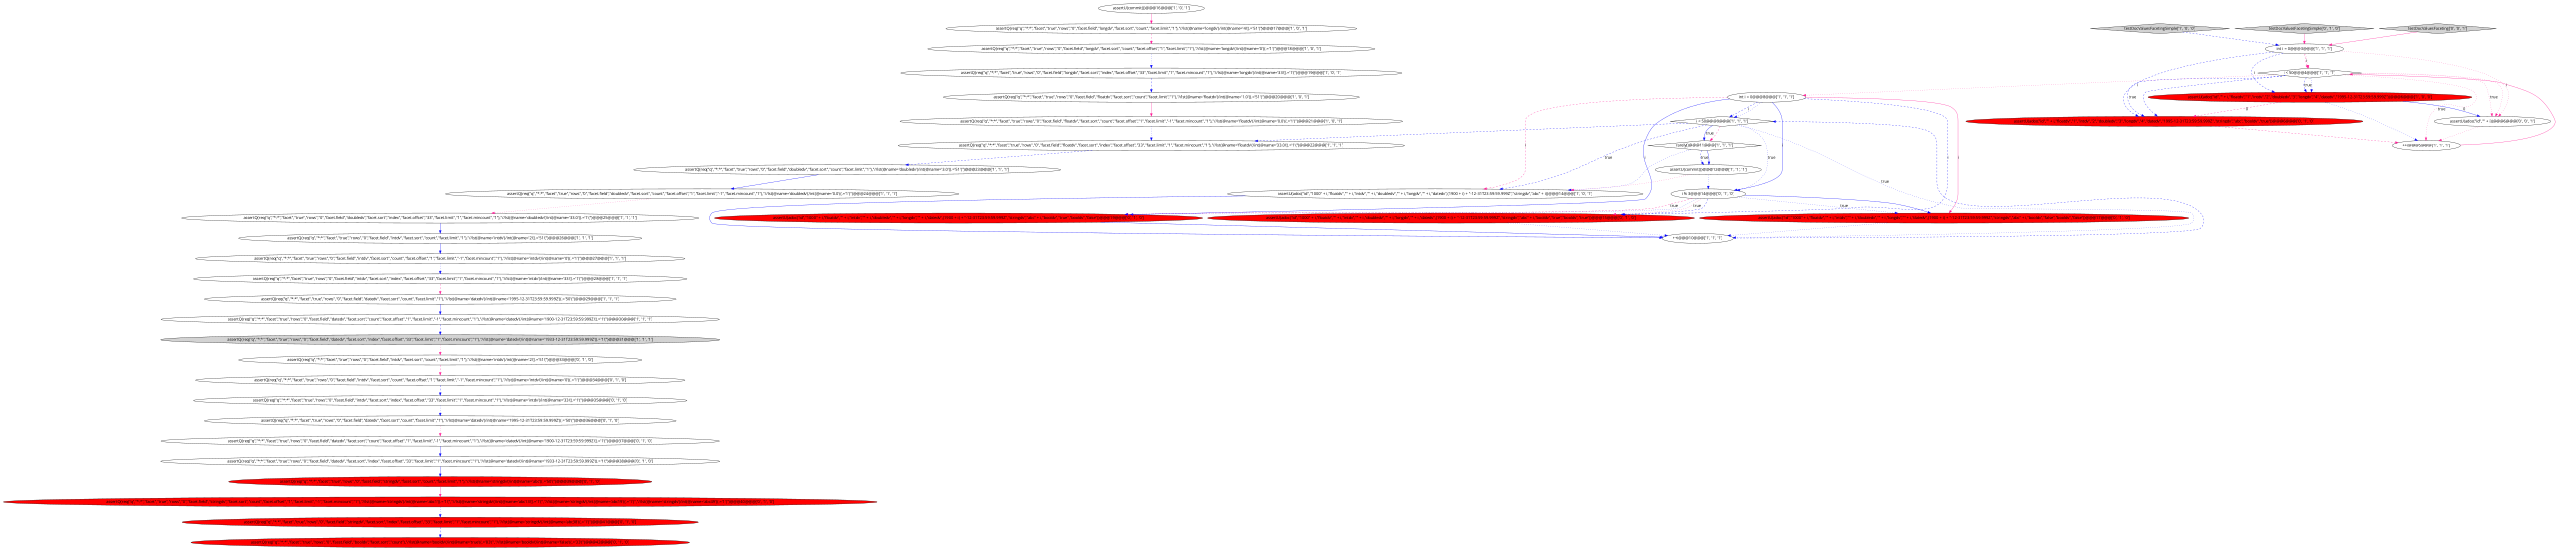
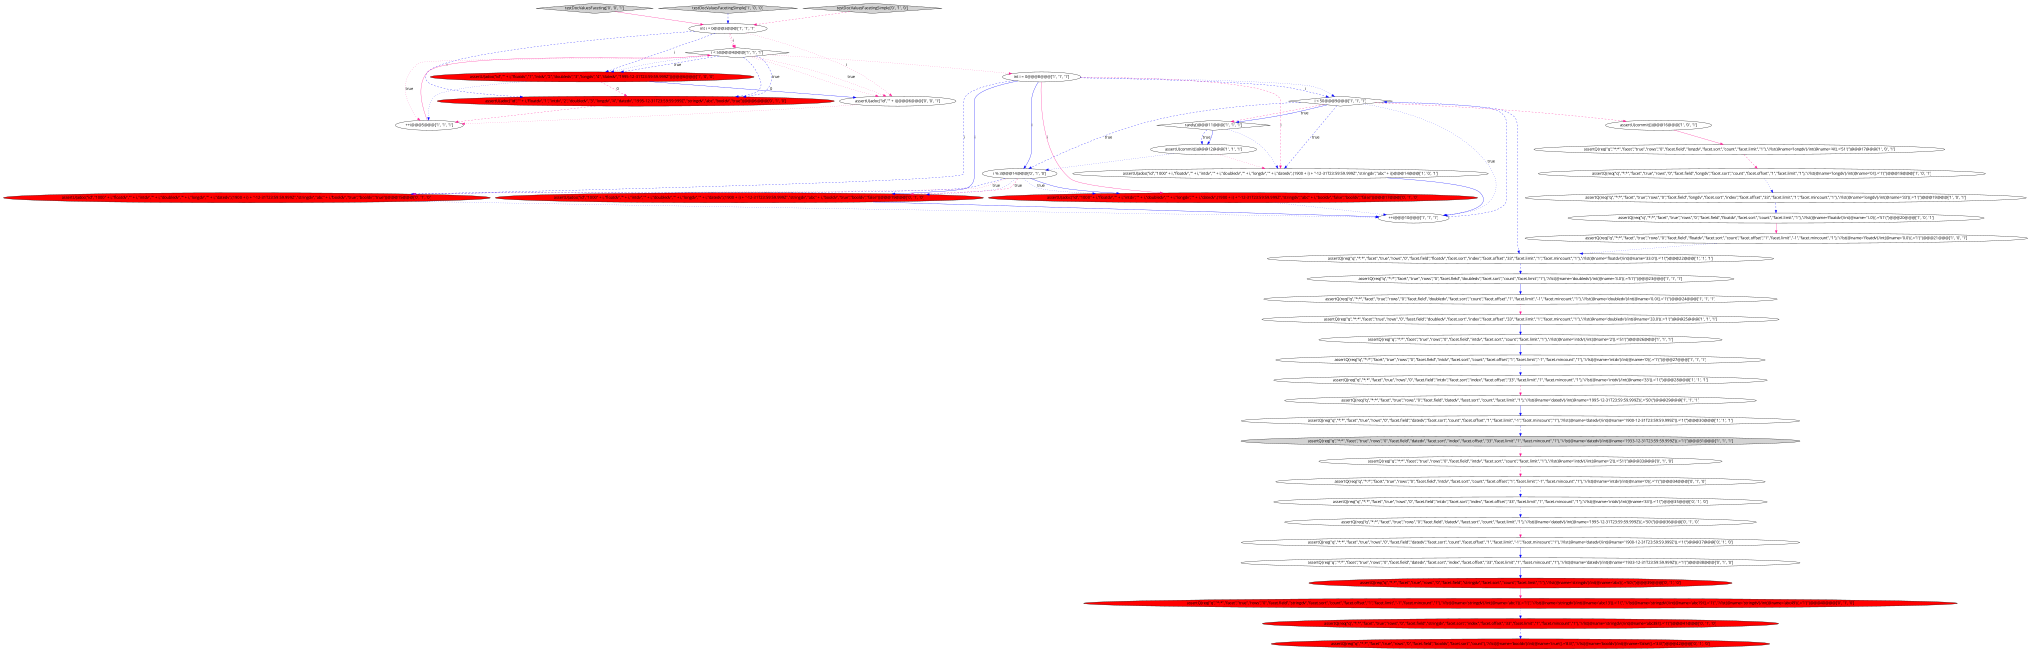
edge "testDocValuesFacetingSimple['0', '1', '0']" -> "int i = 0@@@3@@@['1', '1', '1']": style solid -> dashed
edge "i < 50@@@9@@@['1', '1', '1']" -> "assertU(commit())@@@16@@@['1', '0', '1']": added
edge "i < 50@@@9@@@['1', '1', '1']" -> "i % 3@@@14@@@['0', '1', '0']": style dotted -> dashed
